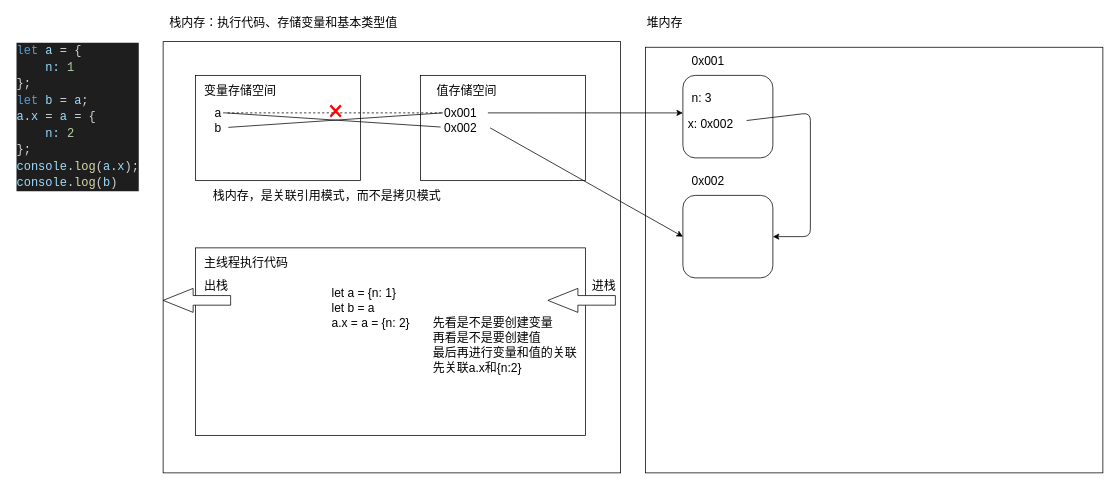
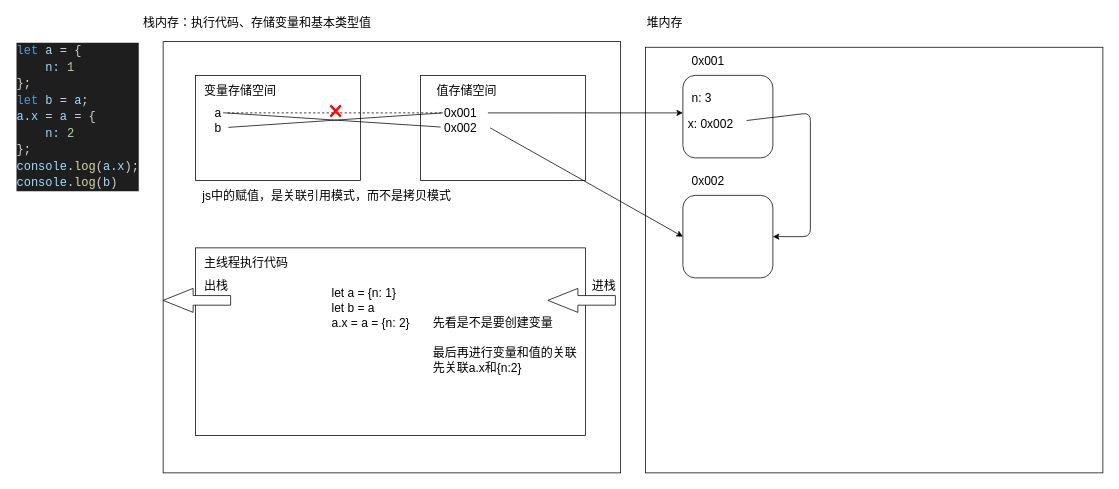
node "栈内存：执行代码、存储变量和基本类型值": moved (283, 23) -> (257, 23)
node "栈内存，是关联引用模式，而不是拷贝模式": label "栈内存，是关联引用模式，而不是拷贝模式" -> "js中的赋值，是关联引用模式，而不是拷贝模式"
node "再看是不是要创建值": removed
